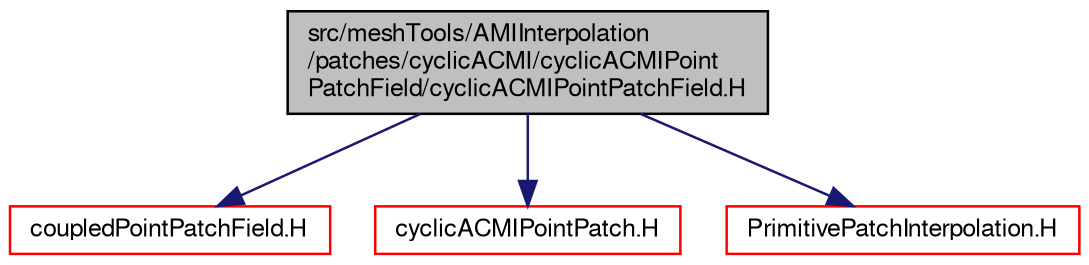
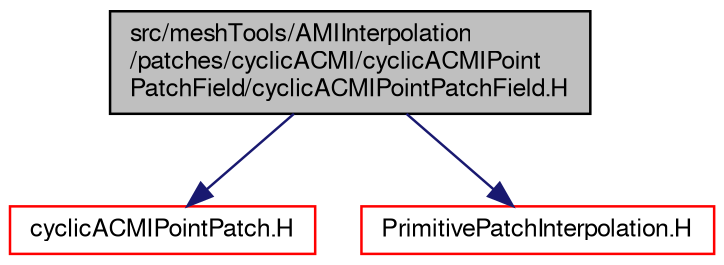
node "coupledPointPatchField.H": removed
